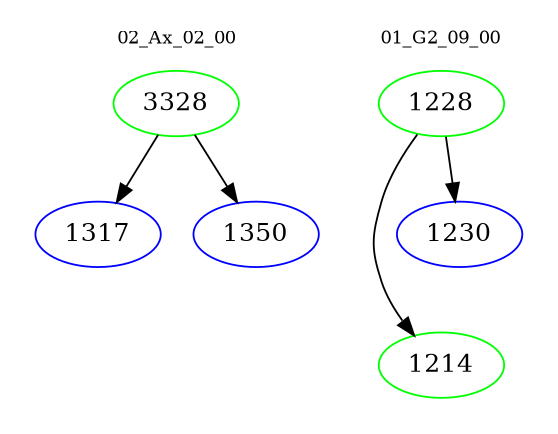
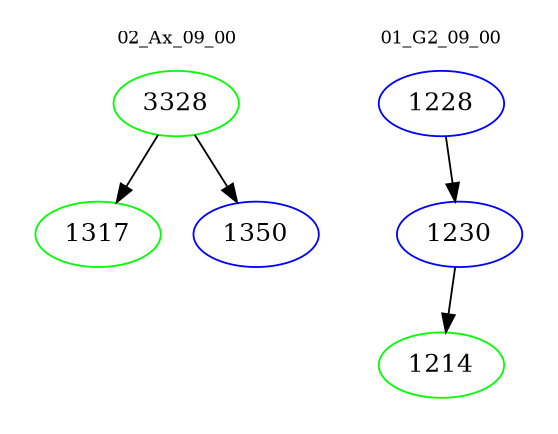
cluster "02_Ax_02_00": label "02_Ax_02_00" -> "02_Ax_09_00"
node "1228": color green -> blue
edge "1228" -> "1214": now "1230" -> "1214"
node "1317": color blue -> green
